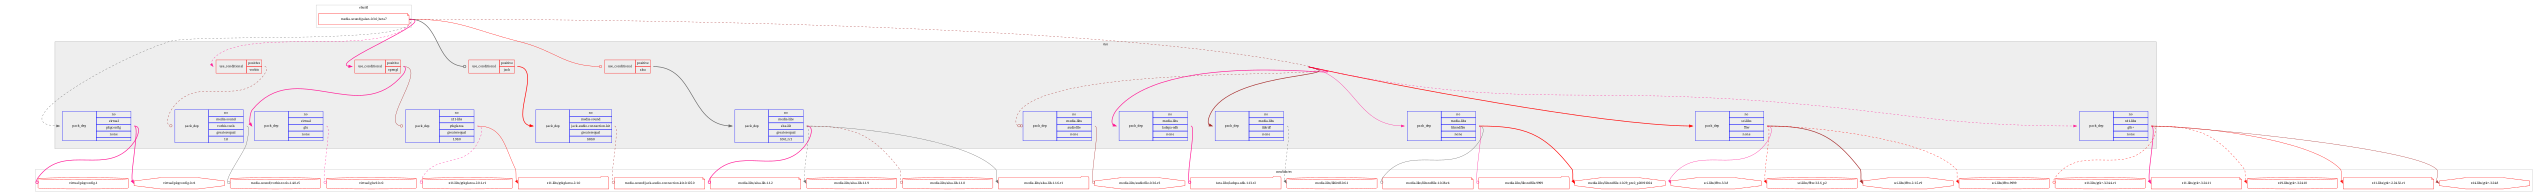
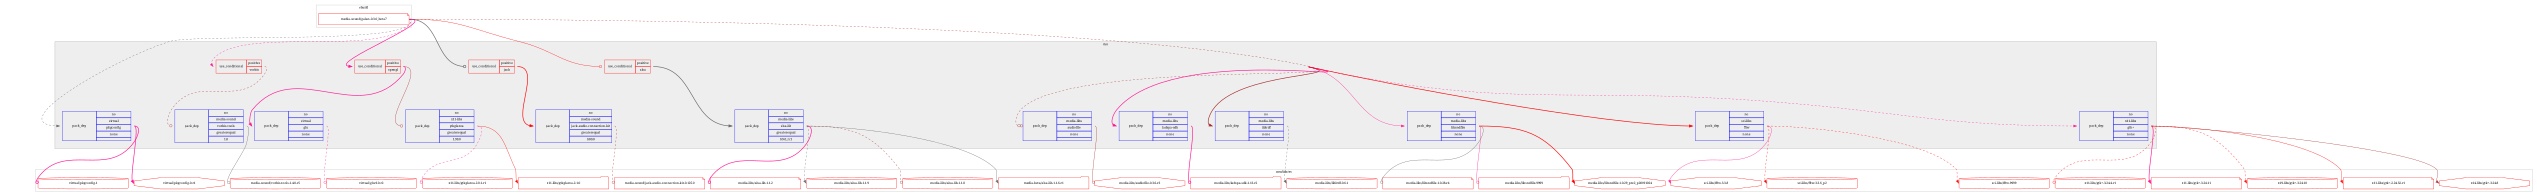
node "media-libs/alsa-lib-1.1.6-r1": label "media-libs/alsa-lib-1.1.6-r1" -> "media-beta/alsa-lib-1.1.6-r1"
node "beta-libs/ladspa-sdk-1.13-r2": label "beta-libs/ladspa-sdk-1.13-r2" -> "media-libs/ladspa-sdk-1.13-r2"
node "sci-libs/fftw-2.1.5-r9": removed
